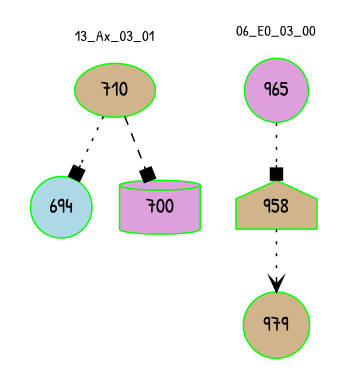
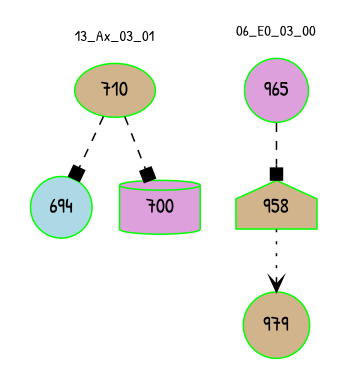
edge "710" -> "694": style dotted -> dashed
edge "965" -> "958": style dotted -> dashed
